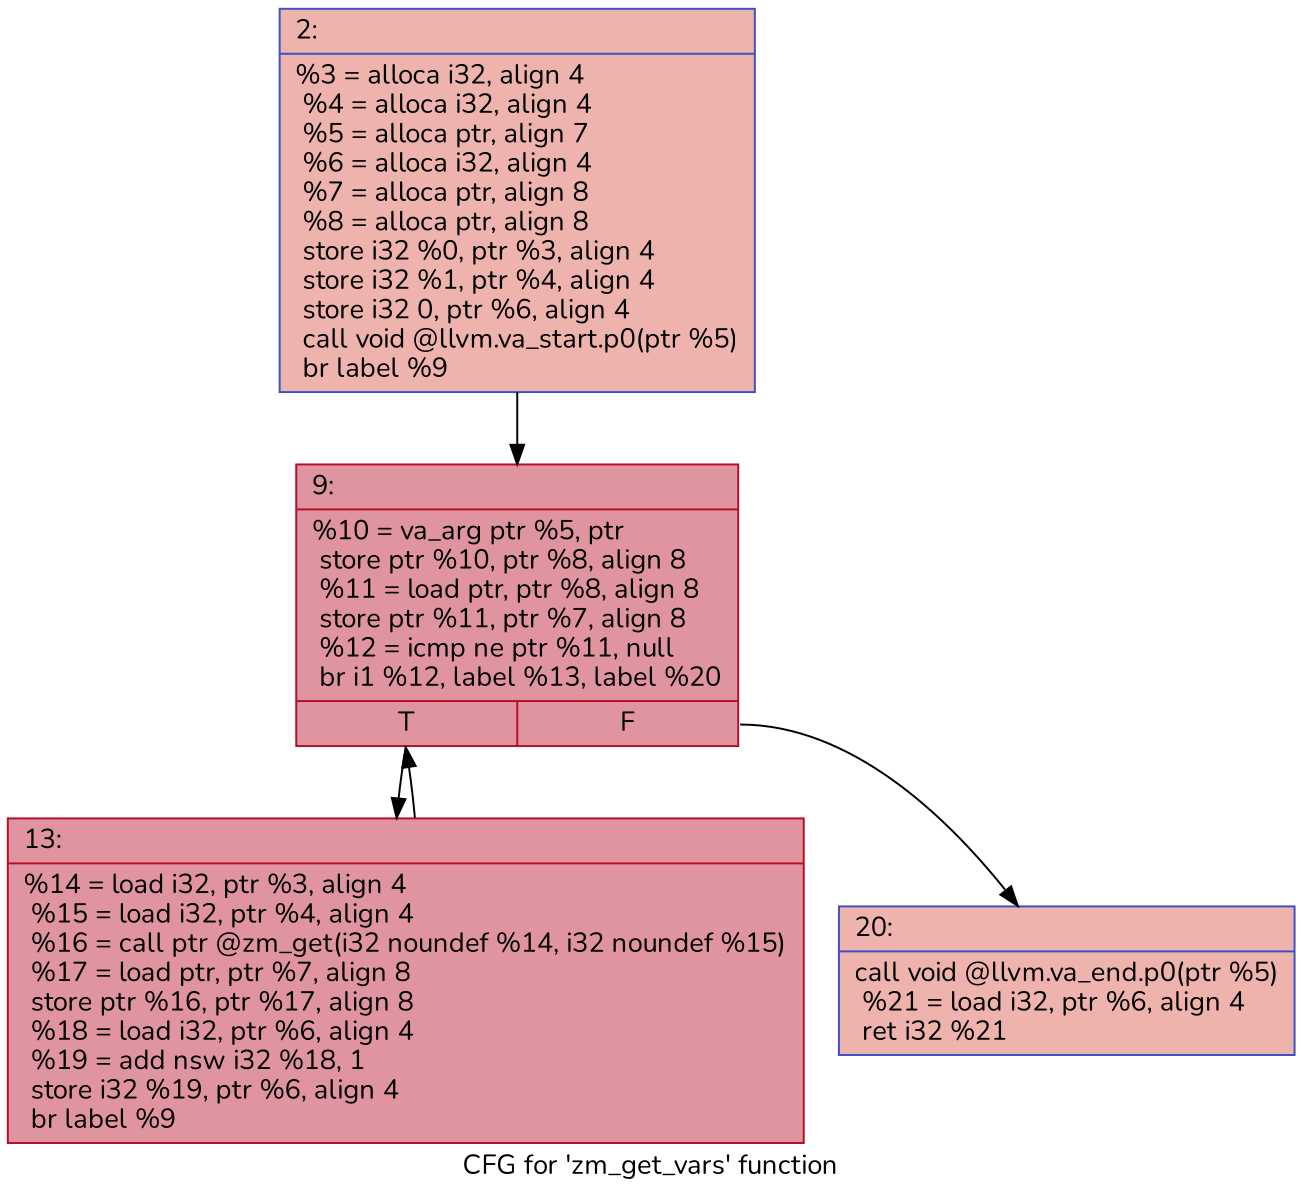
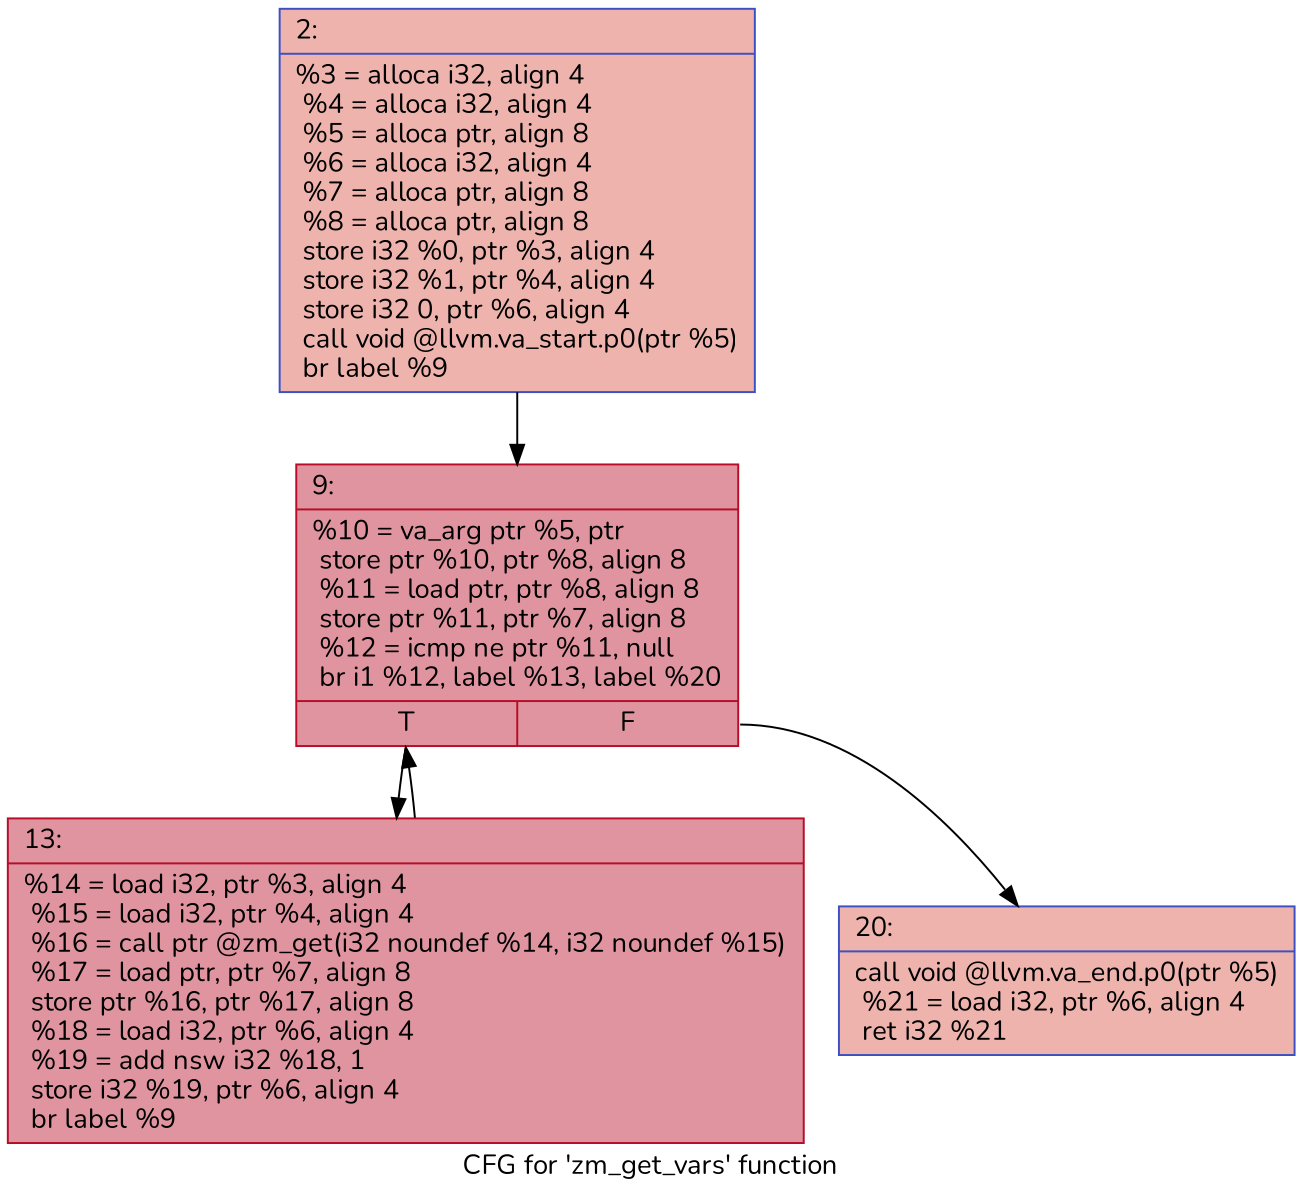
node "2:": text "%5 = alloca ptr, align 7" -> "%5 = alloca ptr, align 8"
